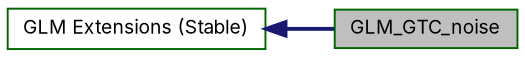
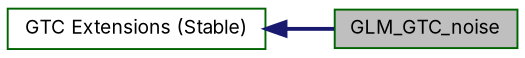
node "GLM Extensions (Stable)": label "GLM Extensions (Stable)" -> "GTC Extensions (Stable)"
